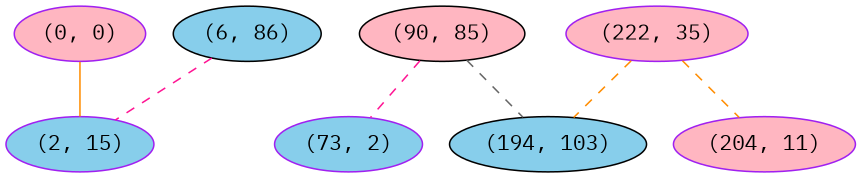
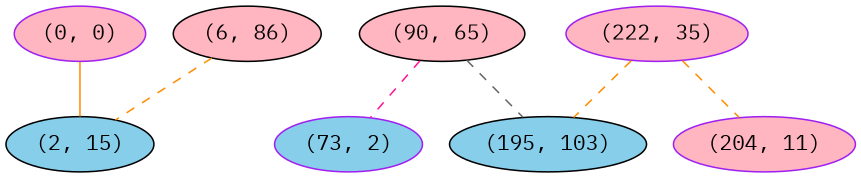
node "(6, 86)": fillcolor skyblue -> lightpink
node "(90, 85)": label "(90, 85)" -> "(90, 65)"
edge "(6, 86)" -- "(2, 15)": color deeppink -> darkorange
node "(2, 15)": color purple -> black
node "(194, 103)": label "(194, 103)" -> "(195, 103)"
